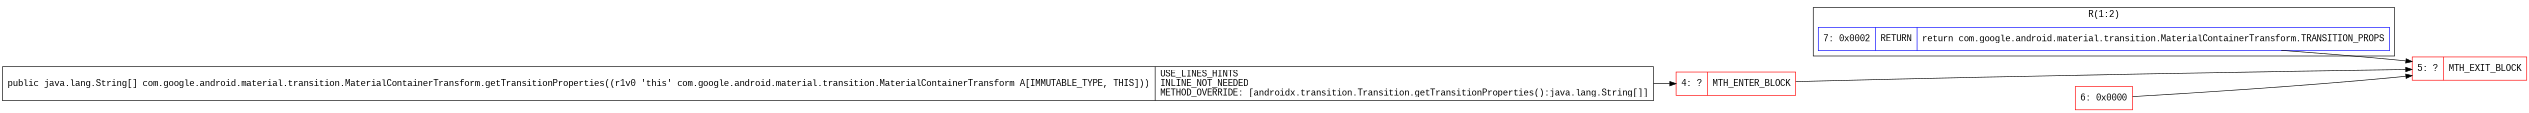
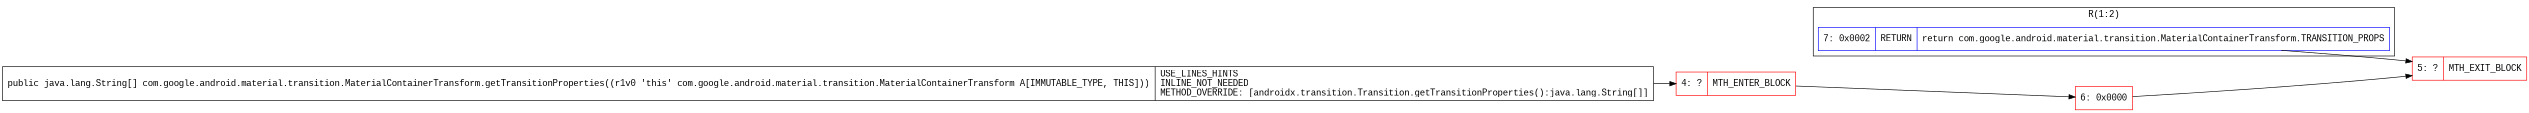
edge "4: ?" -> "5: ?": now "4: ?" -> "6: 0x0000"
